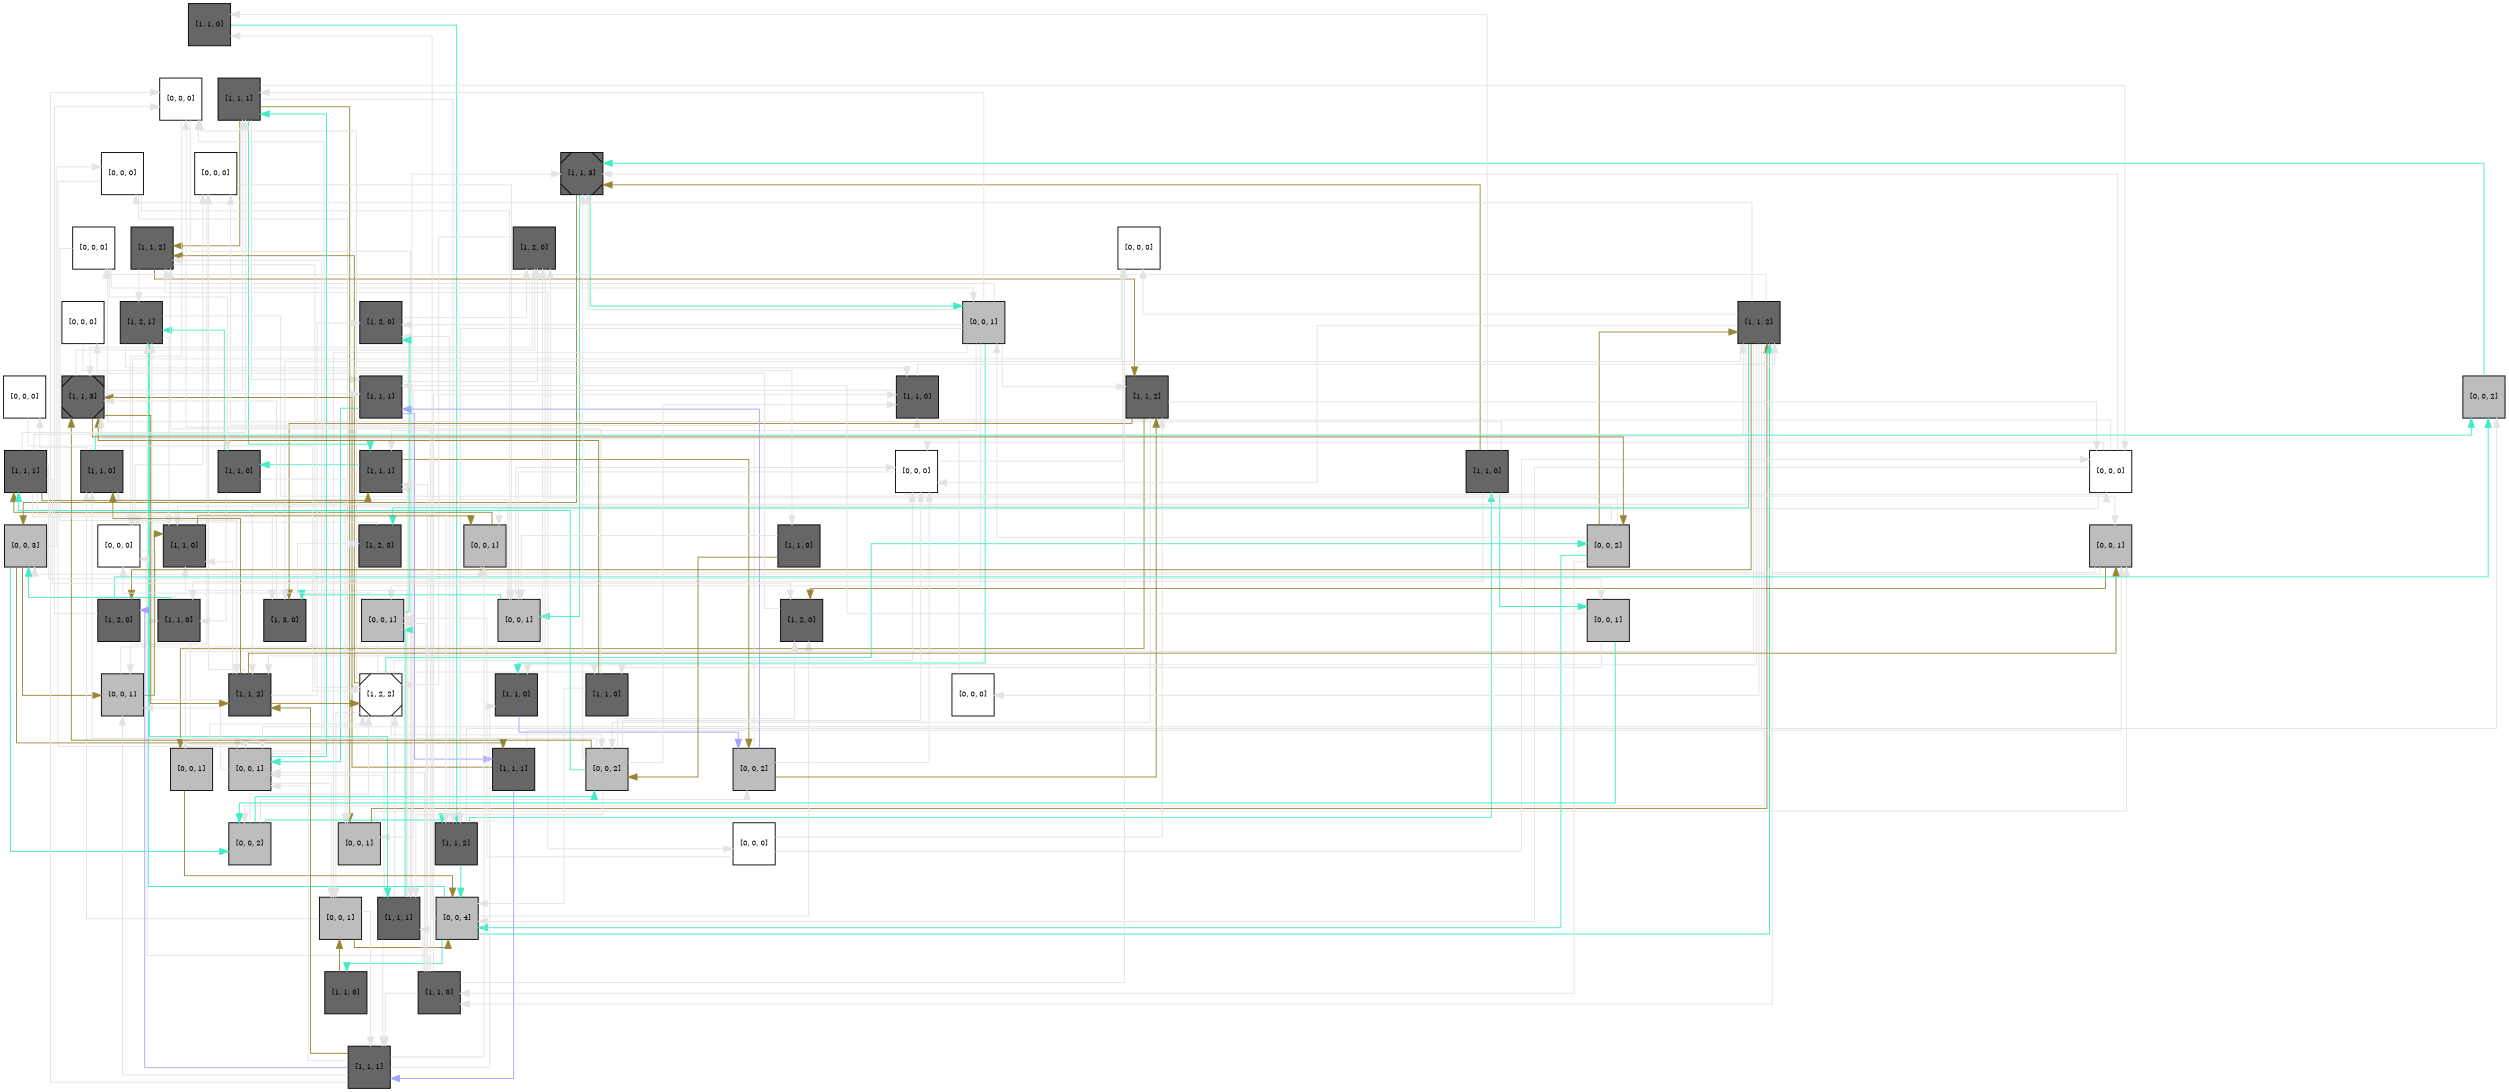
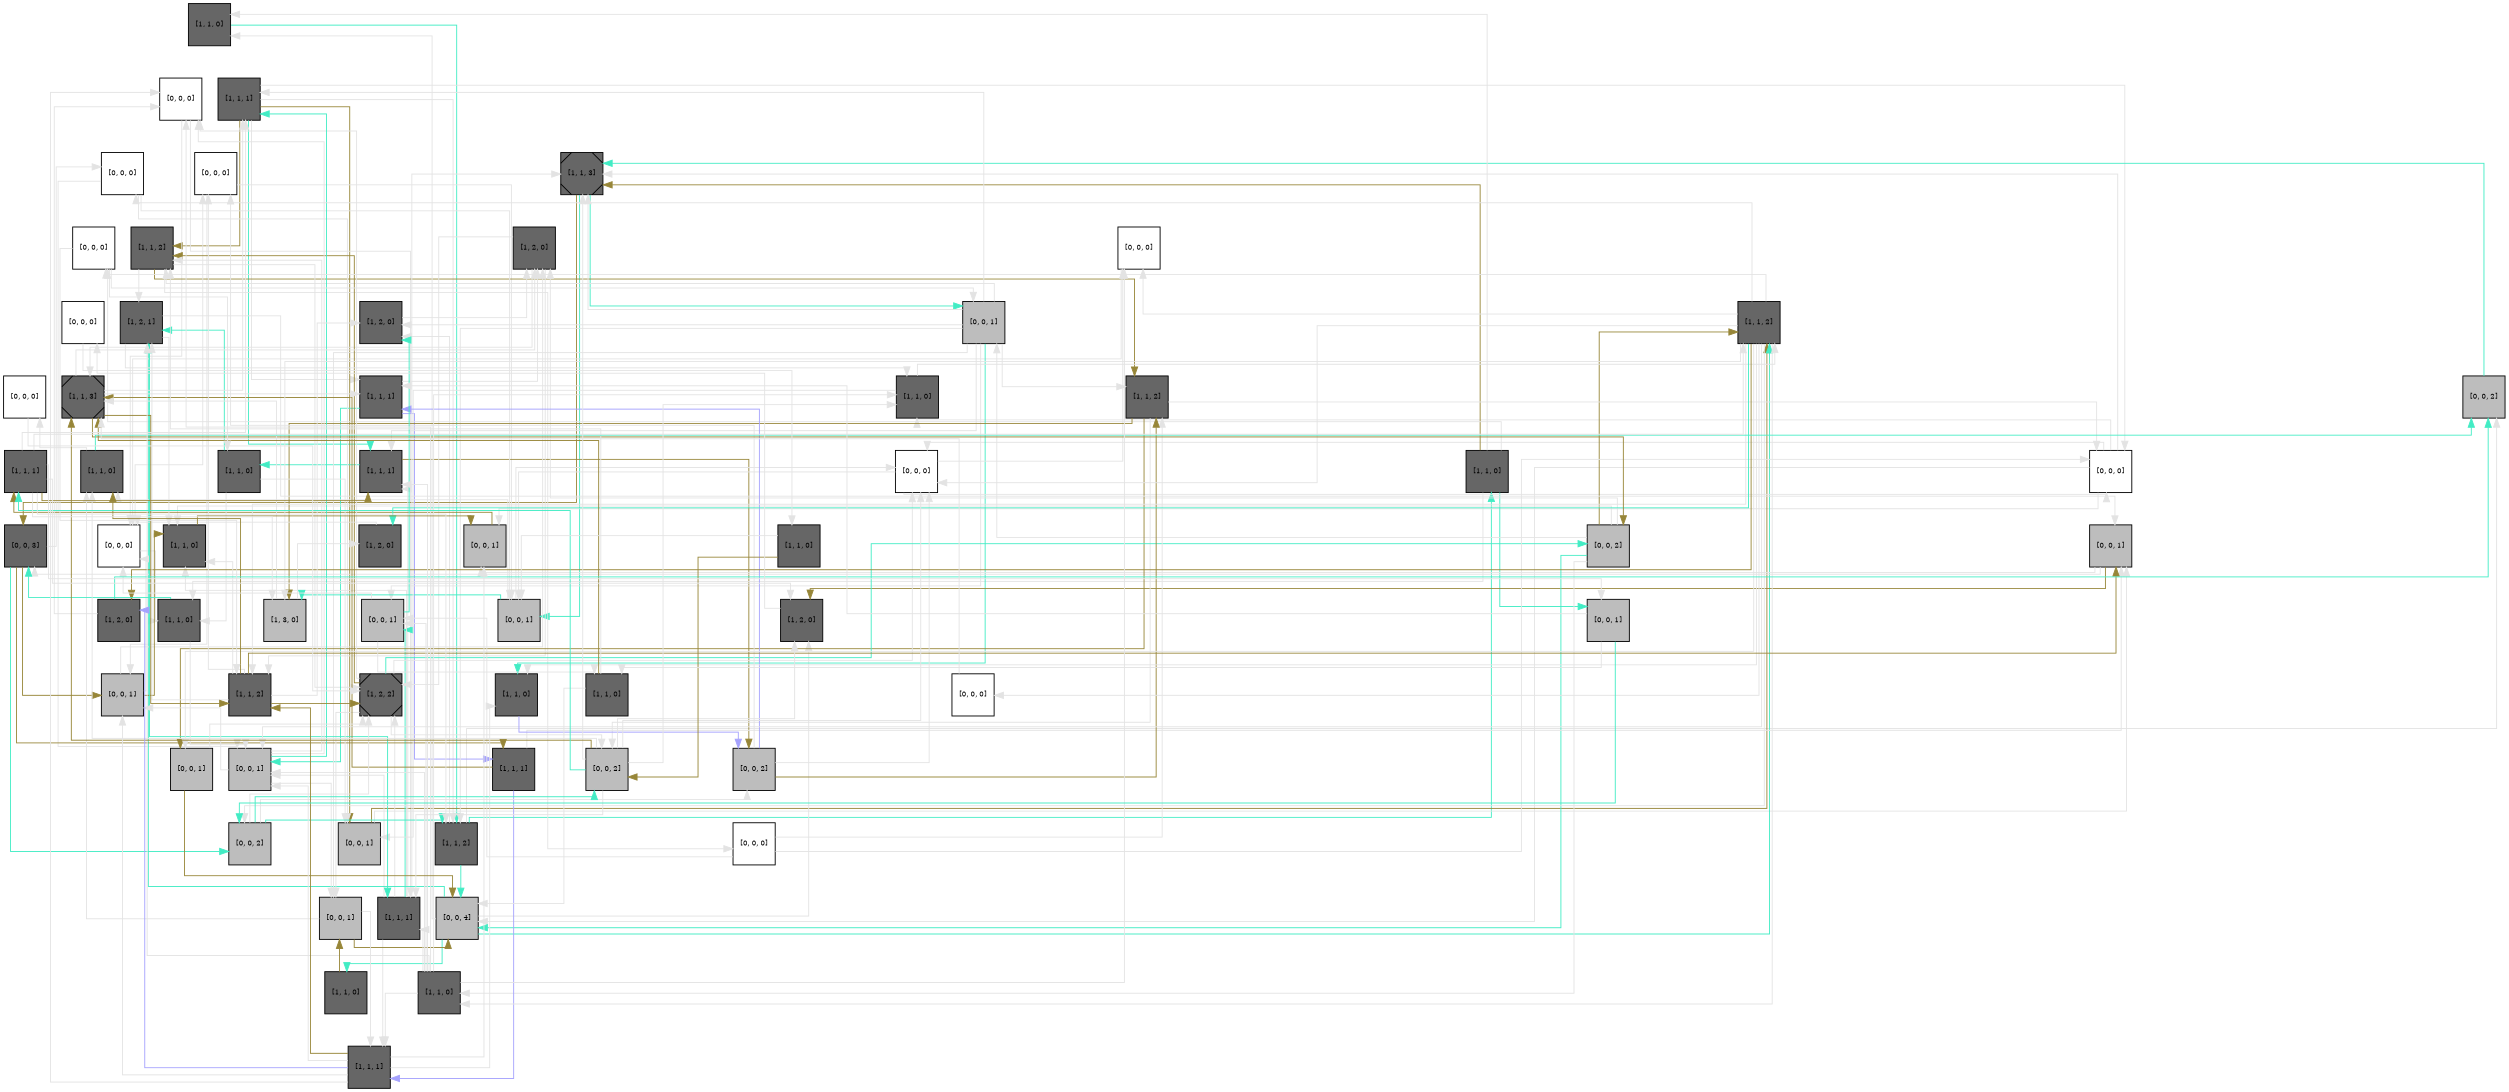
node "[0, 0, 3]": fillcolor #bdbdbd -> #666666
node "[1, 3, 0]": fillcolor #666666 -> #bdbdbd
node "[1, 2, 2]": fillcolor #ffffff -> #666666
